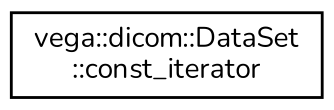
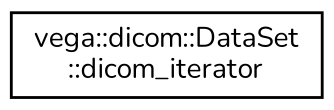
node "vega::dicom::DataSet ::const_iterator": label "vega::dicom::DataSet ::const_iterator" -> "vega::dicom::DataSet ::dicom_iterator"
